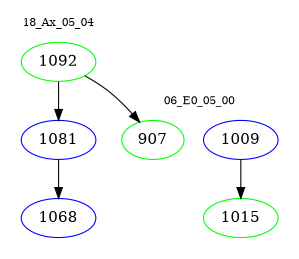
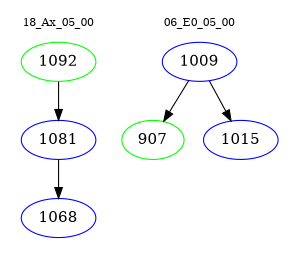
cluster "18_Ax_05_04": label "18_Ax_05_04" -> "18_Ax_05_00"
edge "1092" -> "907": now "1009" -> "907"
node "1015": color green -> blue
